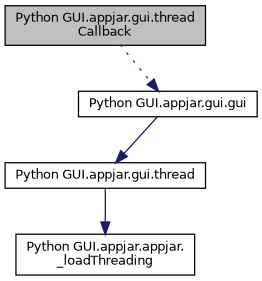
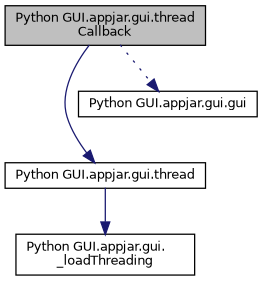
edge "Python GUI.appjar.gui.gui" -> "Python GUI.appjar.gui.thread": now "Python GUI.appjar.gui.thread Callback" -> "Python GUI.appjar.gui.thread"
node "Python GUI.appjar.appjar. _loadThreading": label "Python GUI.appjar.appjar. _loadThreading" -> "Python GUI.appjar.gui. _loadThreading"
